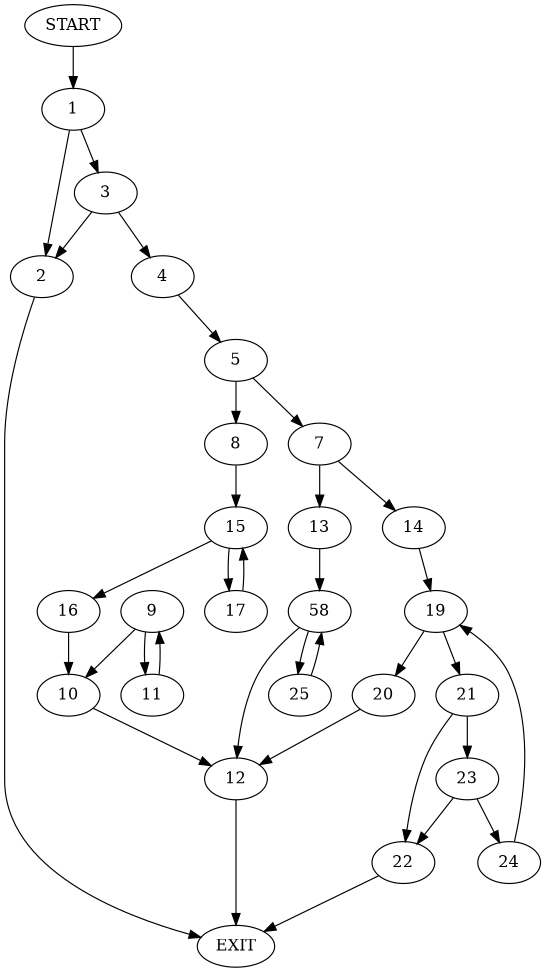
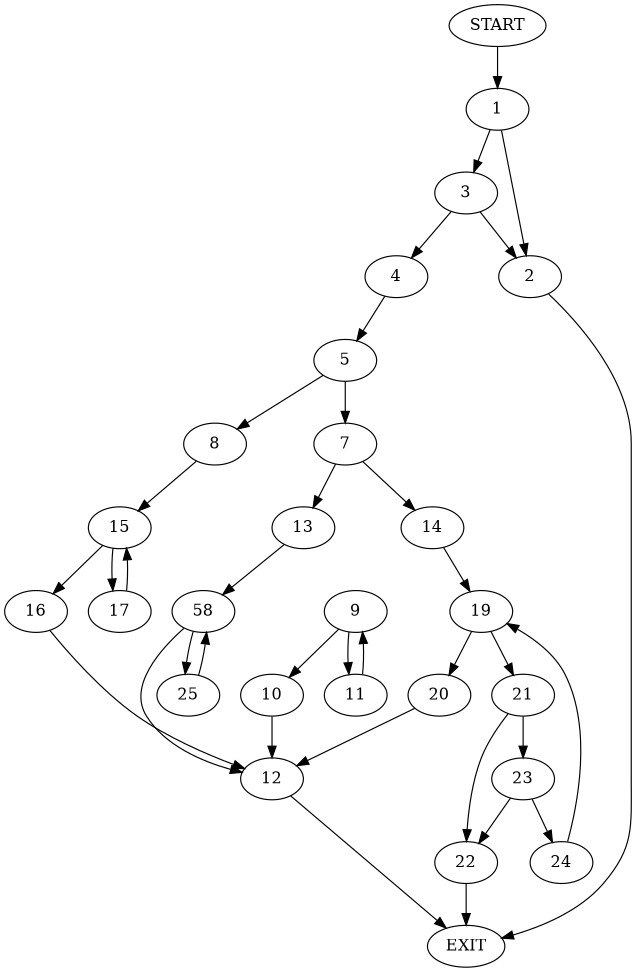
edge "16" -> "10": now "16" -> "12"
